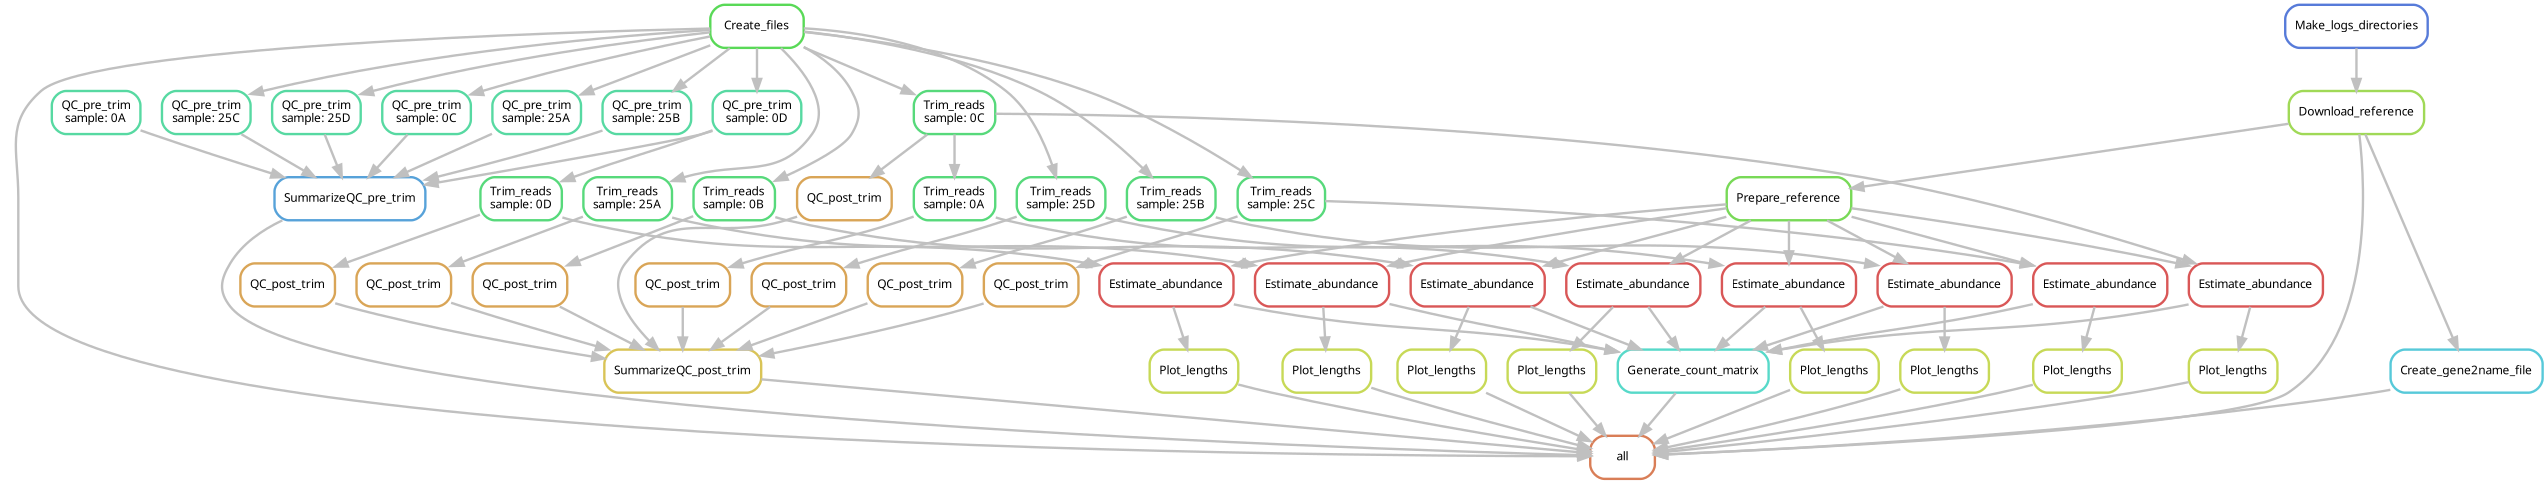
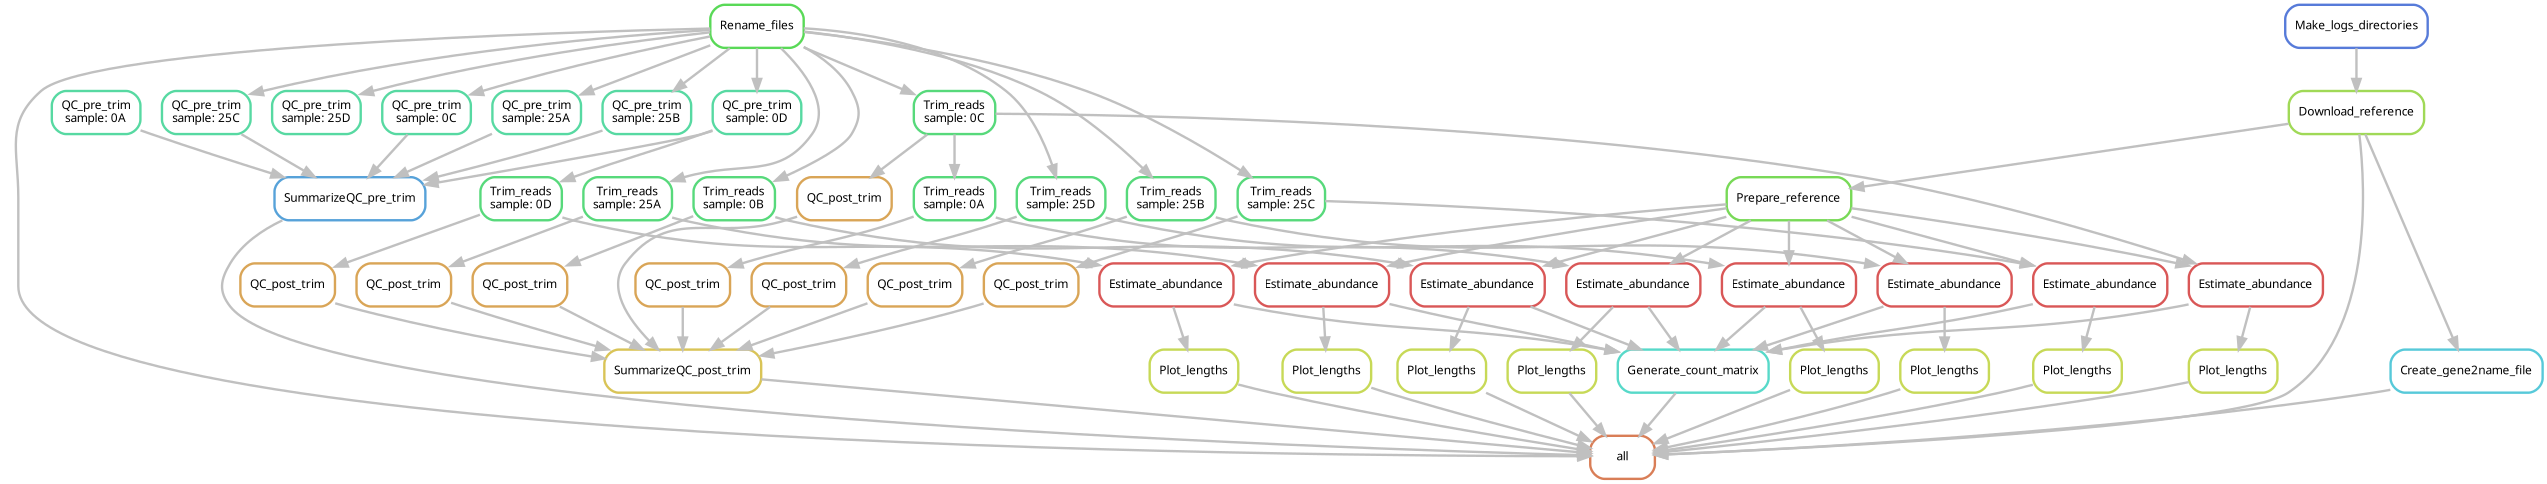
node "Create_files": label "Create_files" -> "Rename_files"
edge "QC_pre_trim sample: 25D" -> "SummarizeQC_pre_trim": removed
